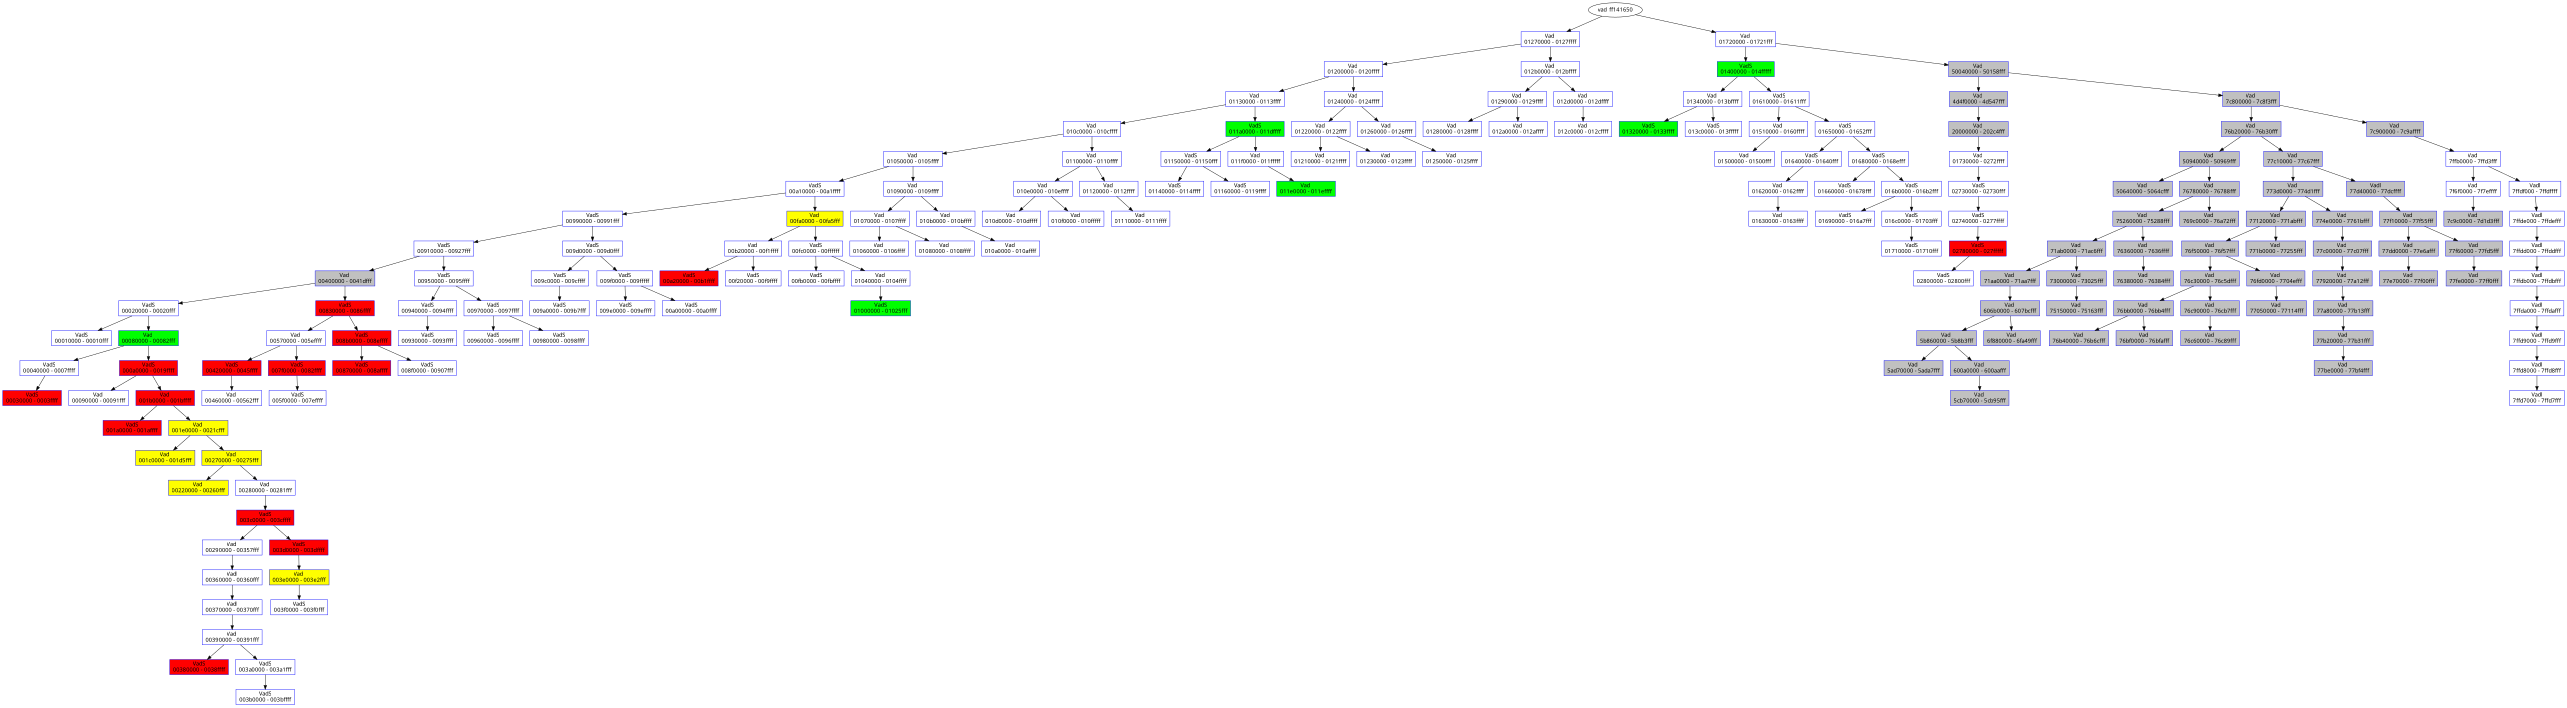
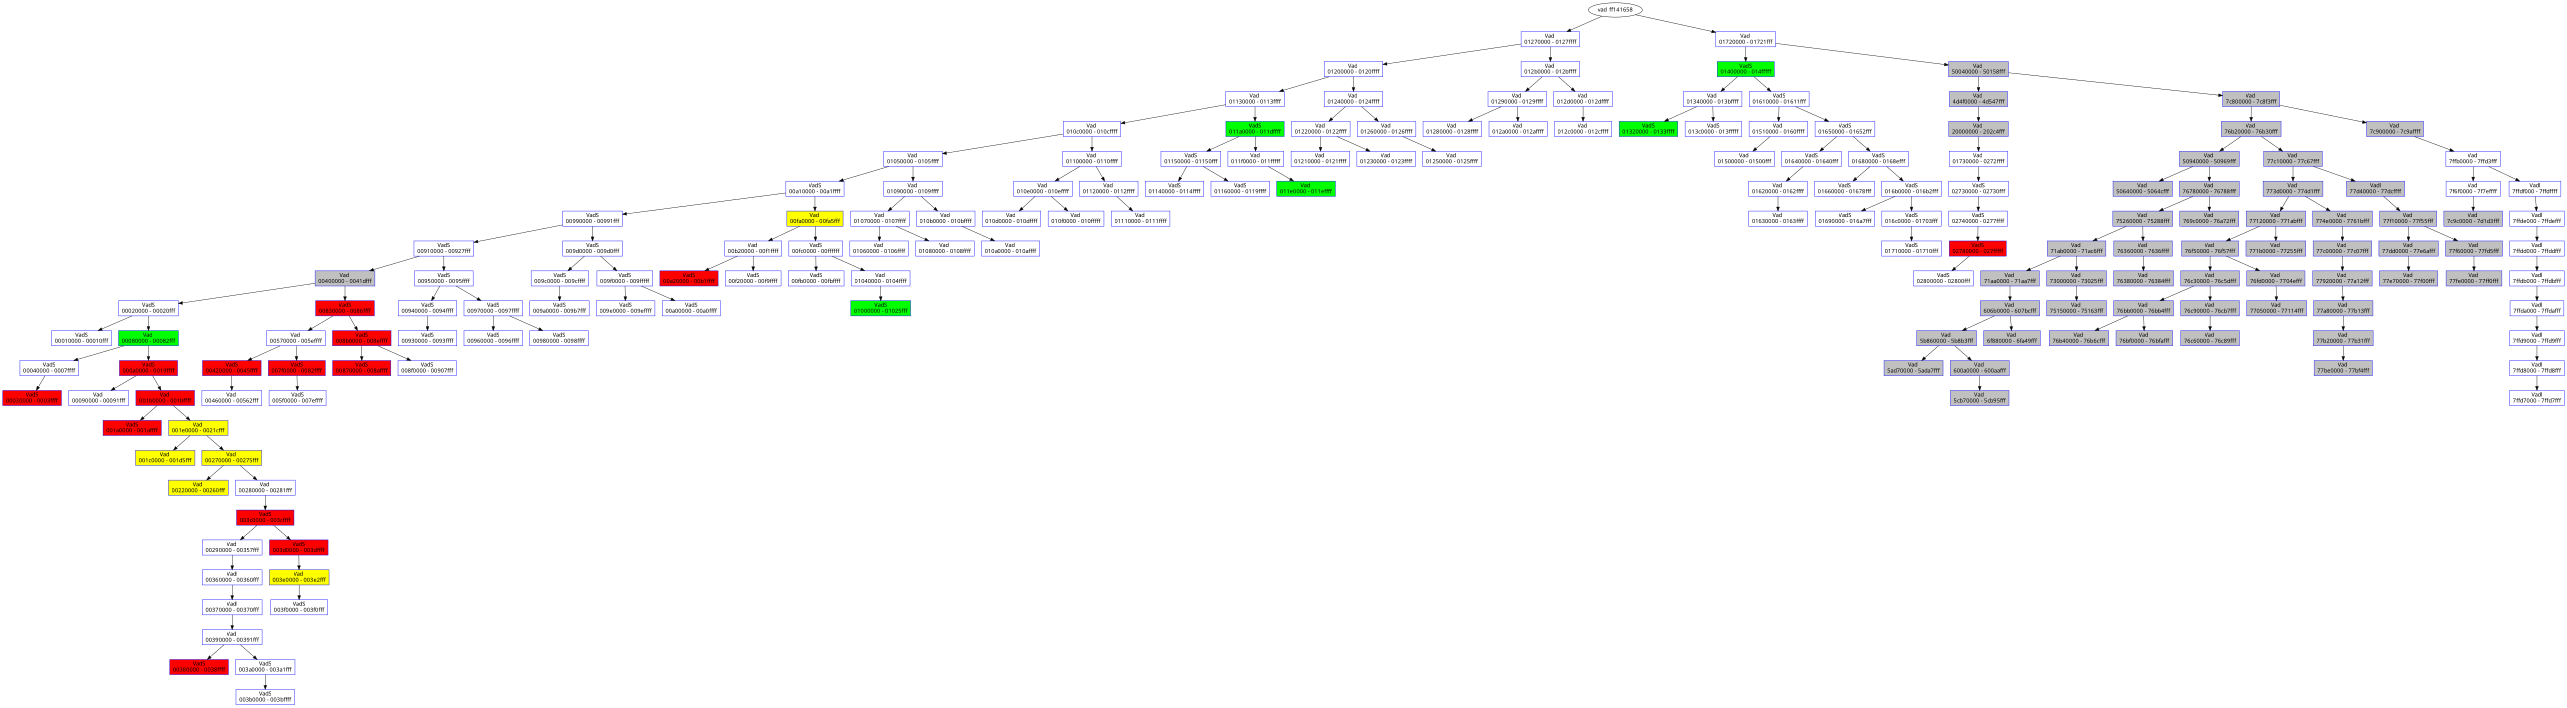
node "vad_ff141650": label "vad_ff141650" -> "vad_ff141658"
